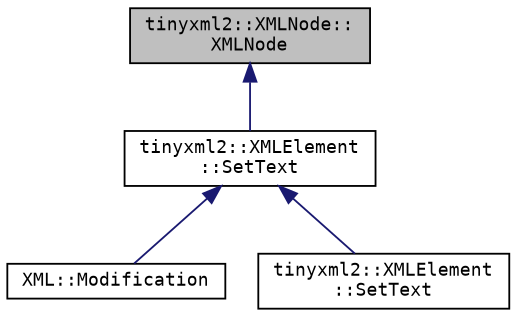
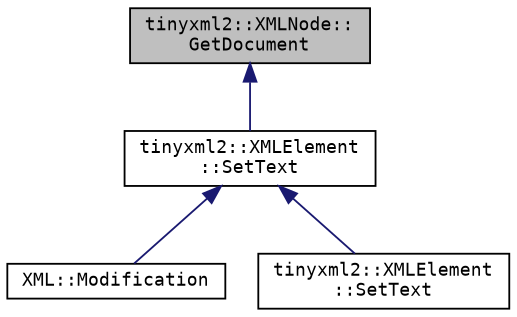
node "tinyxml2::XMLNode:: XMLNode": label "tinyxml2::XMLNode:: XMLNode" -> "tinyxml2::XMLNode:: GetDocument"
